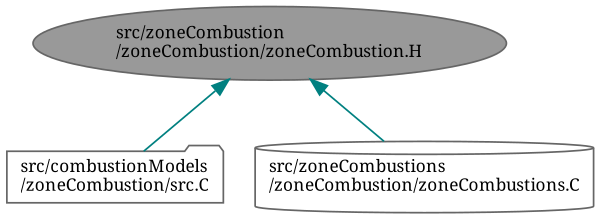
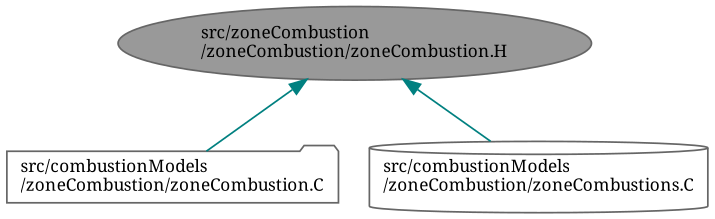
node "src/combustionModels /zoneCombustion/src.C": label "src/combustionModels /zoneCombustion/src.C" -> "src/combustionModels /zoneCombustion/zoneCombustion.C"
node "src/zoneCombustions /zoneCombustion/zoneCombustions.C": label "src/zoneCombustions /zoneCombustion/zoneCombustions.C" -> "src/combustionModels /zoneCombustion/zoneCombustions.C"
